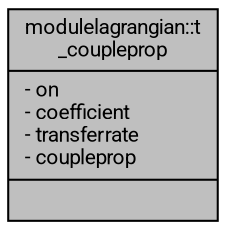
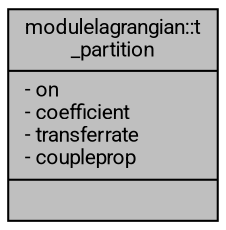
node "modulelagrangian::t": text "_coupleprop" -> "_partition"
